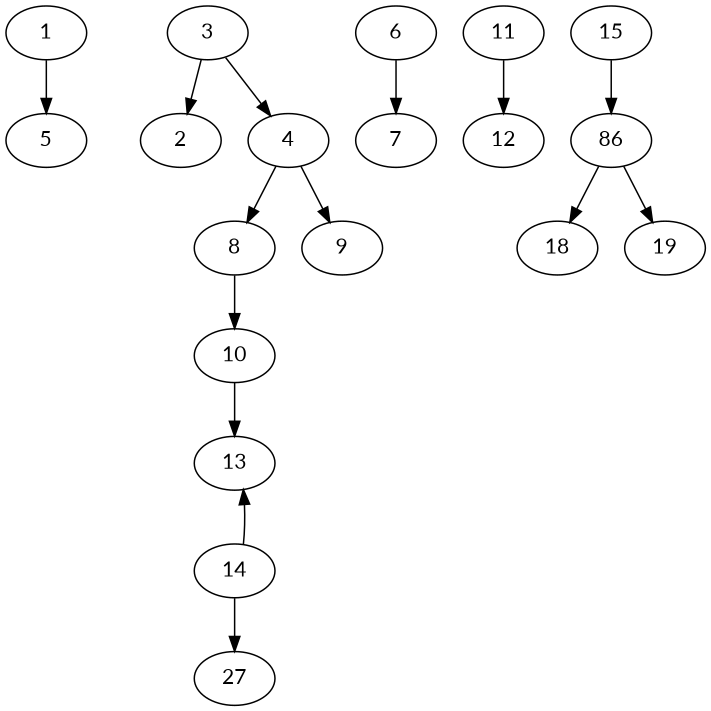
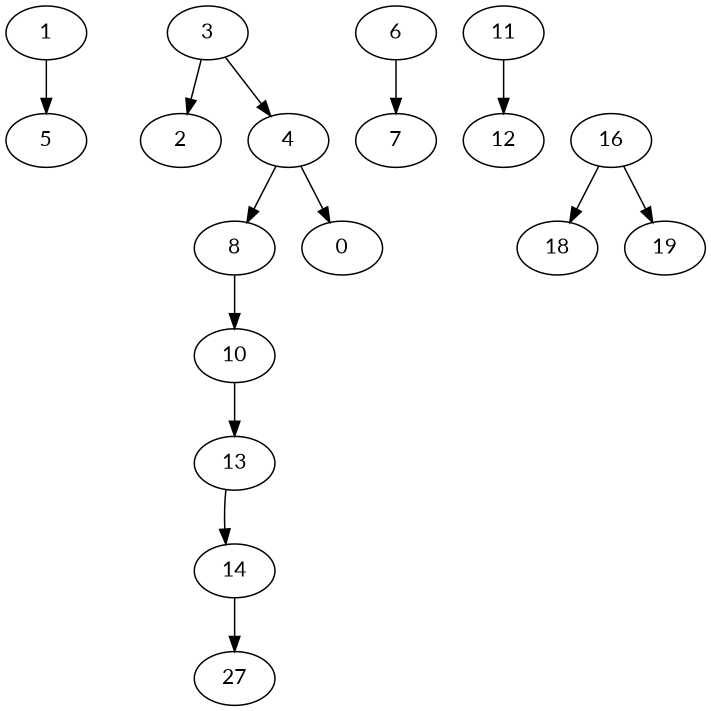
node "15": removed
node "86": label "86" -> "16"
node "9": label "9" -> "0"
edge "14" -> "13": reversed
